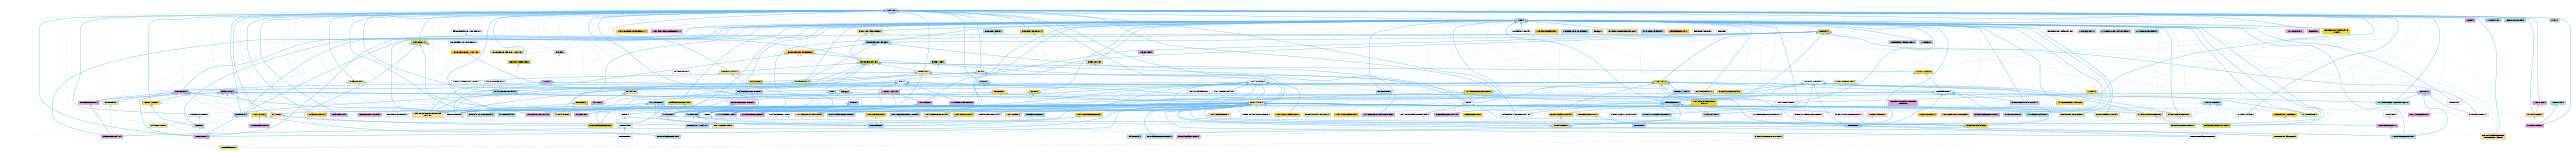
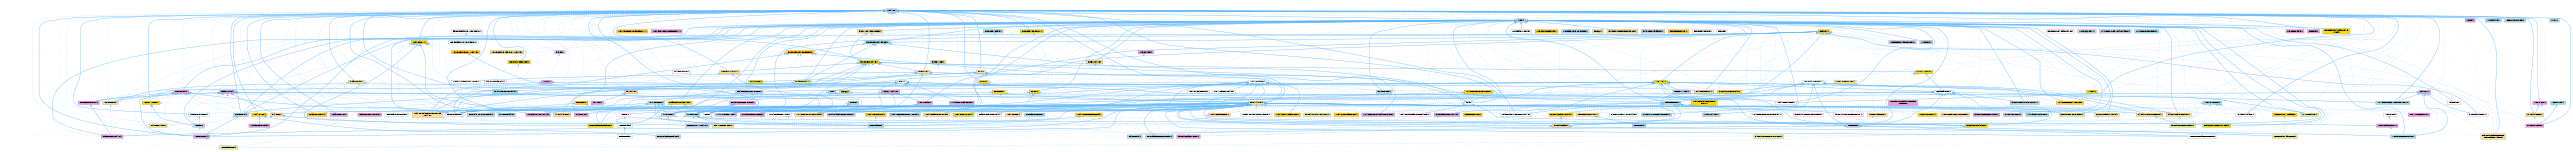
node "AsyncLoading.h": label "AsyncLoading.h" -> "PreloadableFile.h"
node "Range.h": fillcolor lightblue -> gold
edge "MemoryImage.h" -> "IoHash.h": now "IoDispatcher.h" -> "IoHash.h"
